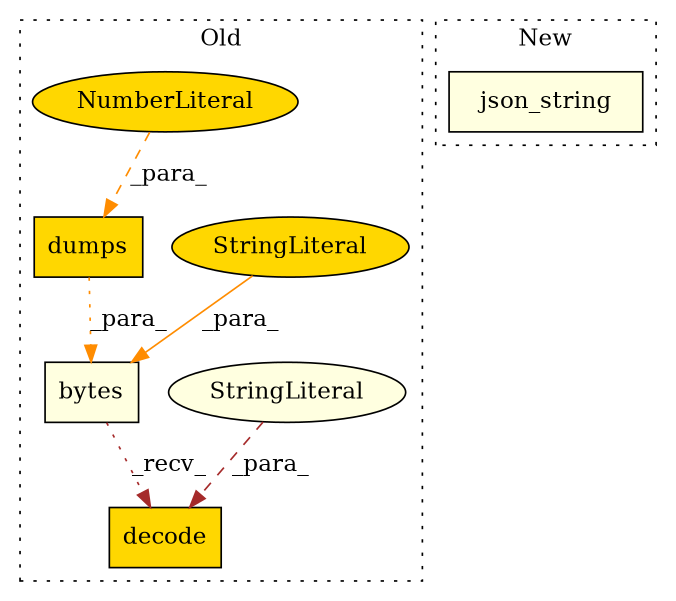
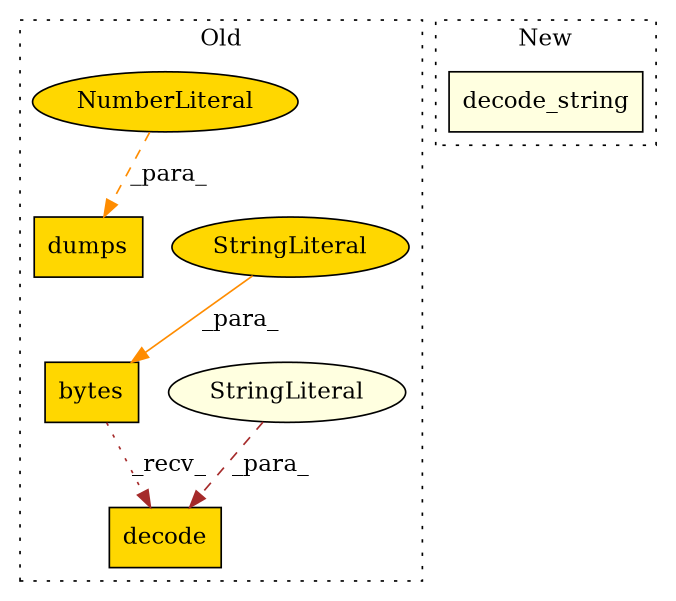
node "json_string": label "json_string" -> "decode_string"
edge "dumps" -> "bytes": removed, label "_para_"
node "bytes": fillcolor lightyellow -> gold
